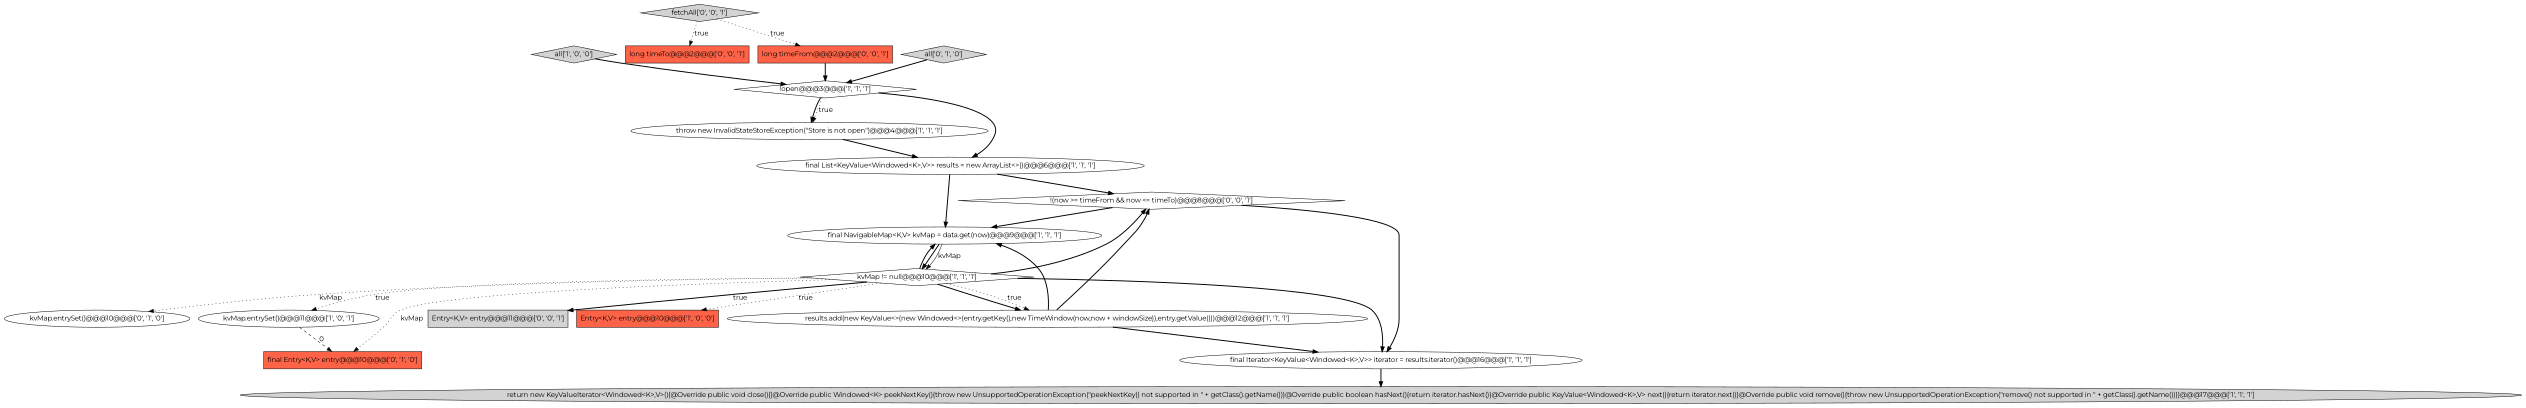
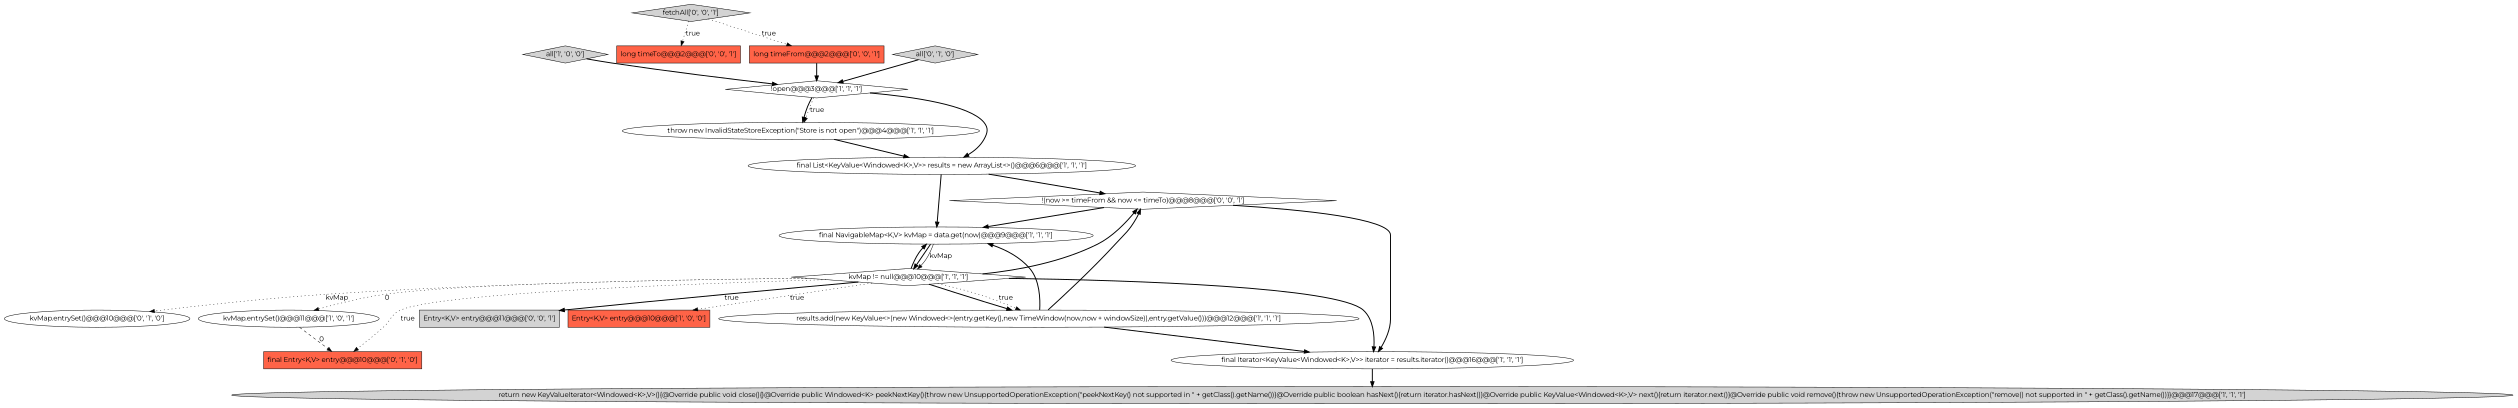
edge "kvMap != null@@@10@@@['1', '1', '1']" -> "kvMap.entrySet()@@@11@@@['1', '0', '1']": label "true" -> "0"
edge "kvMap != null@@@10@@@['1', '1', '1']" -> "final Entry<K,V> entry@@@10@@@['0', '1', '0']": label "kvMap" -> "true"
